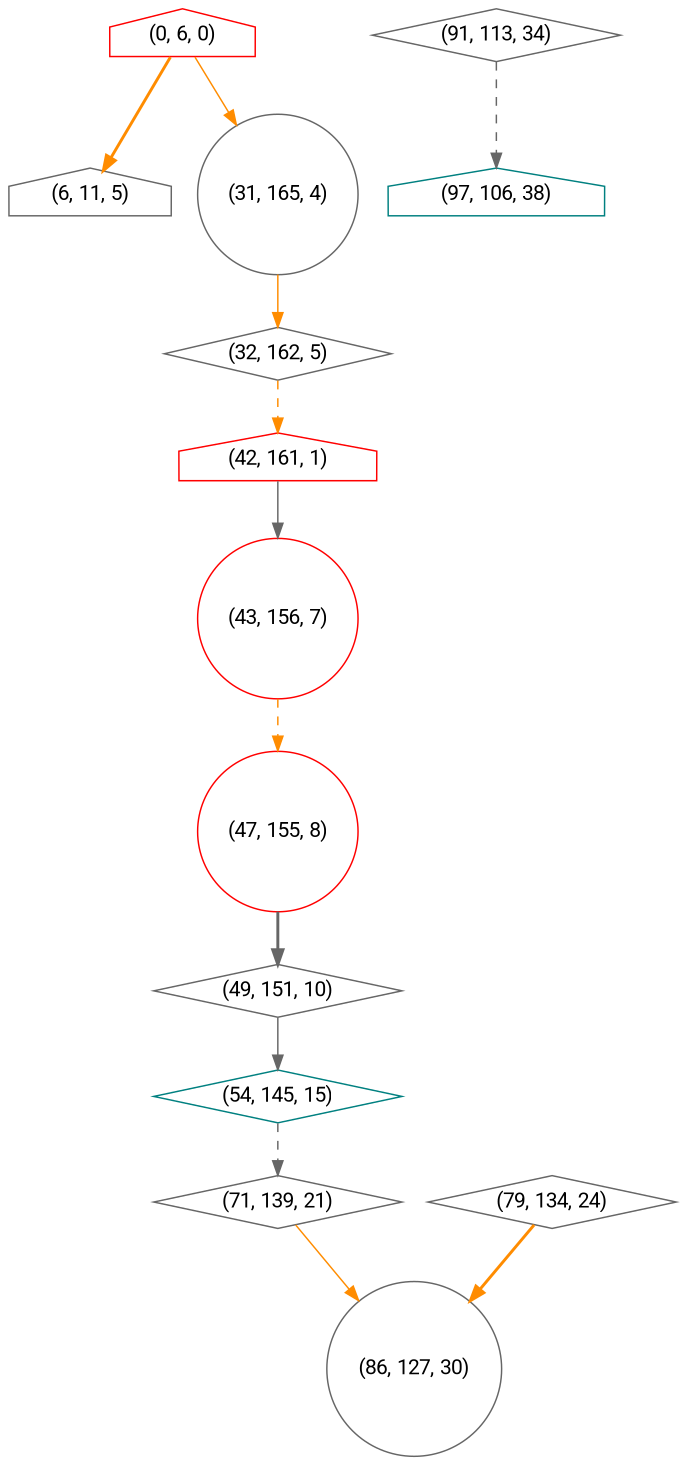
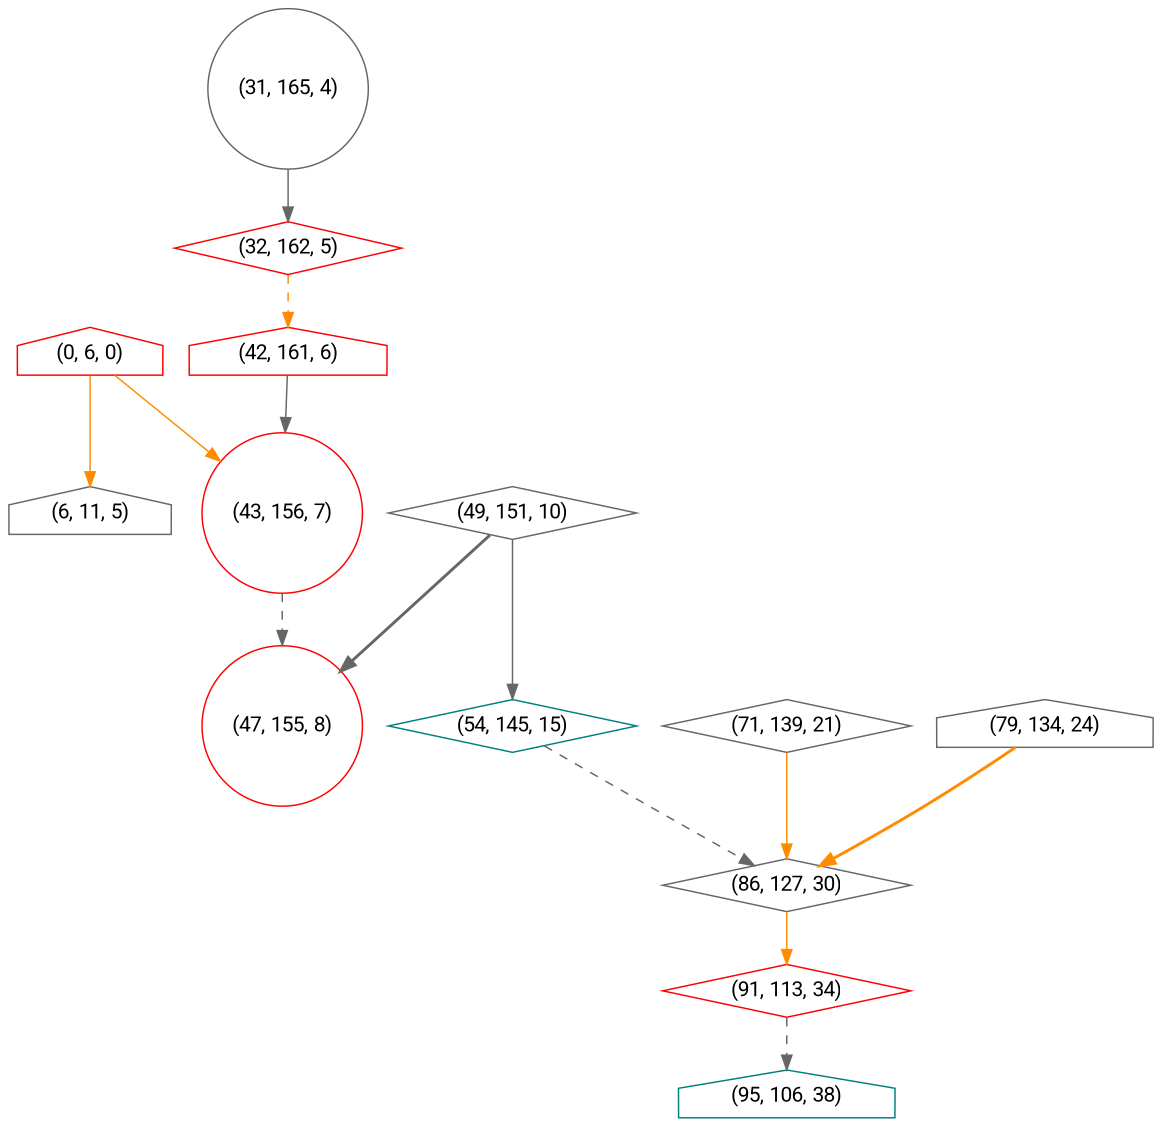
node "(91, 113, 34)": color gray40 -> red
edge "(0, 6, 0)" -> "(31, 165, 4)": now "(0, 6, 0)" -> "(43, 156, 7)"
edge "(0, 6, 0)" -> "(6, 11, 5)": style bold -> solid
node "(97, 106, 38)": label "(97, 106, 38)" -> "(95, 106, 38)"
edge "(31, 165, 4)" -> "(32, 162, 5)": color darkorange -> gray40
node "(32, 162, 5)": color gray40 -> red
node "(42, 161, 1)": label "(42, 161, 1)" -> "(42, 161, 6)"
edge "(43, 156, 7)" -> "(47, 155, 8)": color darkorange -> gray40
edge "(47, 155, 8)" -> "(49, 151, 10)": reversed
edge "(86, 127, 30)" -> "(91, 113, 34)": added
edge "(54, 145, 15)" -> "(71, 139, 21)": now "(54, 145, 15)" -> "(86, 127, 30)"
node "(79, 134, 24)": shape diamond -> house
node "(86, 127, 30)": shape circle -> diamond
